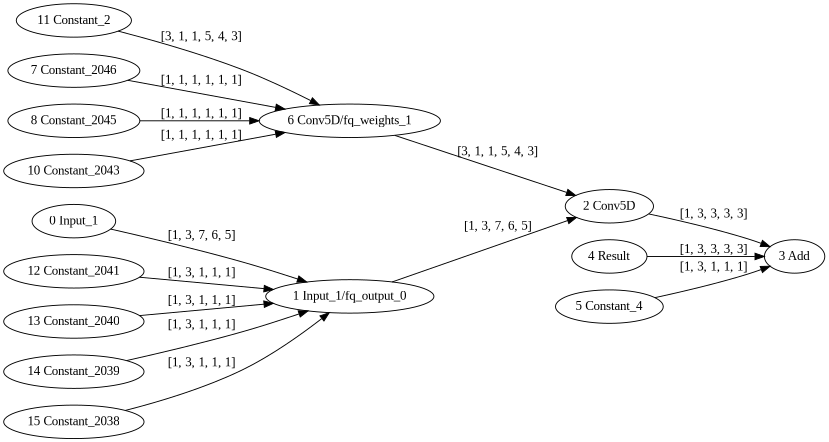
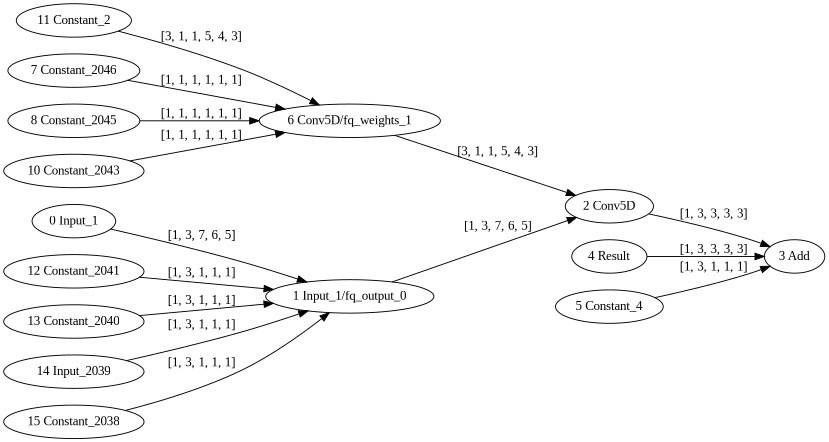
node "14 Constant_2039": label "14 Constant_2039" -> "14 Input_2039"
